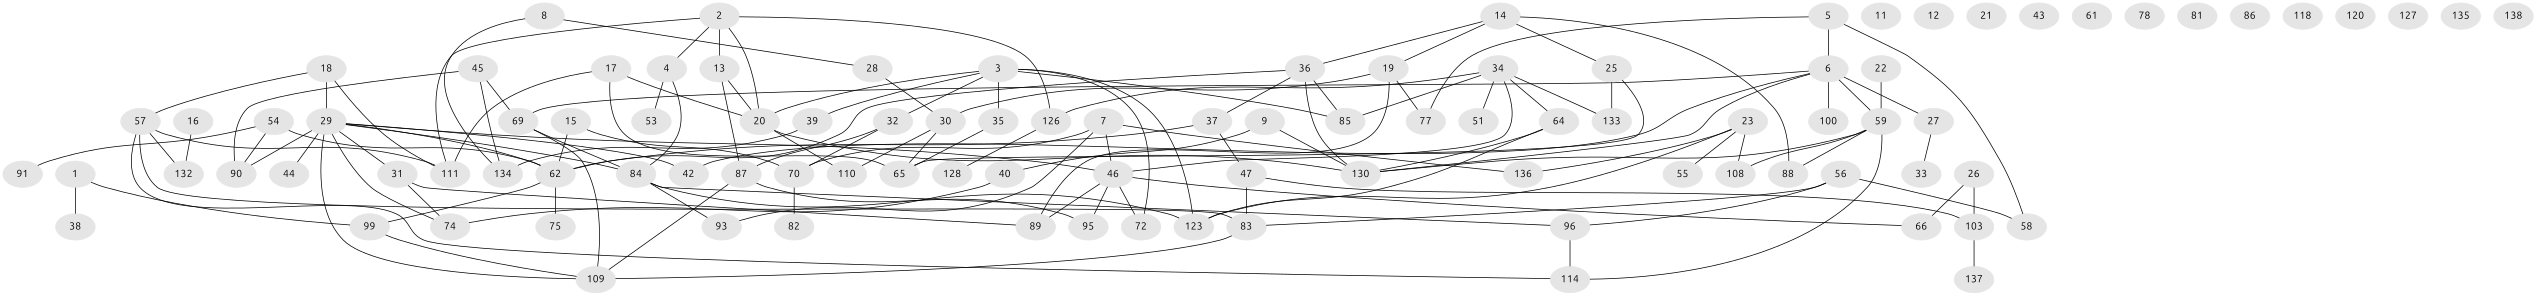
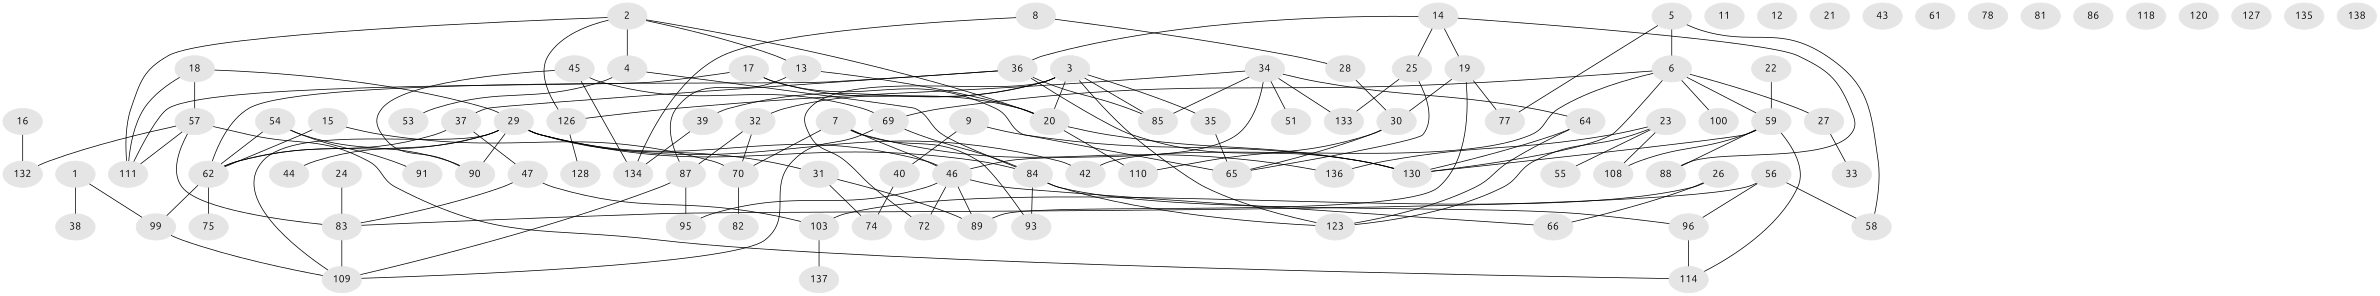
node "24": added
edge "29" -- "74": removed
